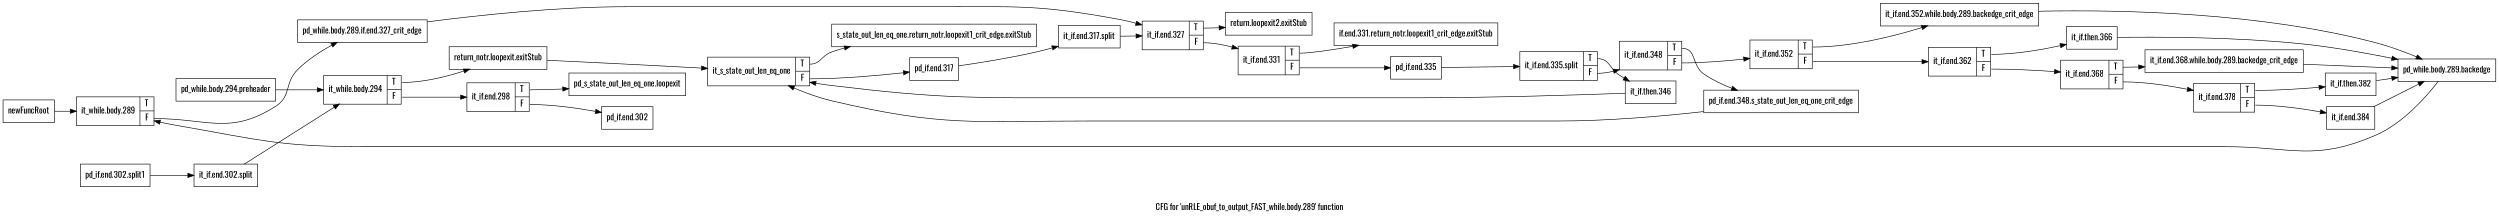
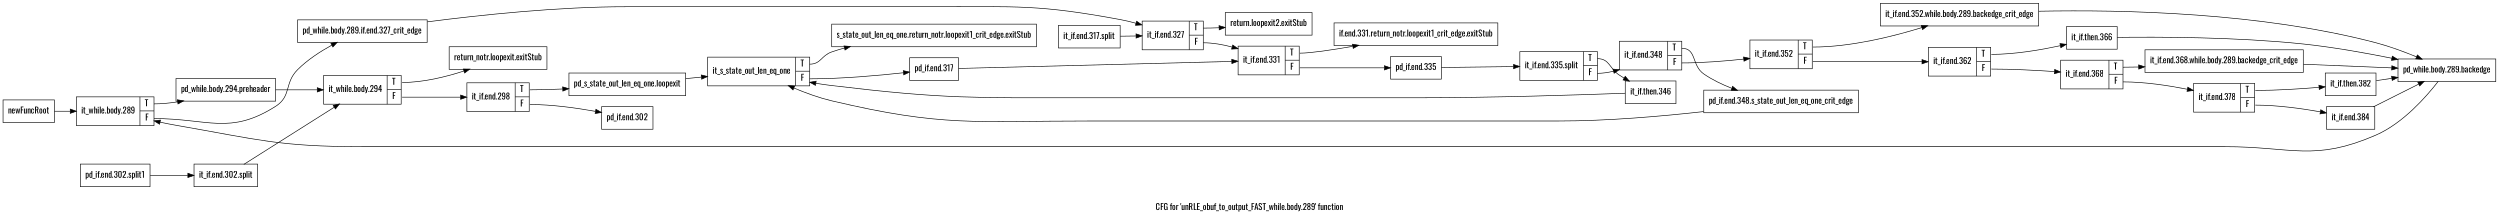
edge "pd_if.end.317" -> "it_if.end.317.split": now "pd_if.end.317" -> "it_if.end.331"
edge "return_notr.loopexit.exitStub" -> "it_s_state_out_len_eq_one": now "pd_s_state_out_len_eq_one.loopexit" -> "it_s_state_out_len_eq_one"
edge "it_while.body.289" -> "pd_while.body.294.preheader": added
